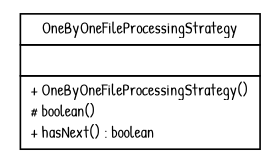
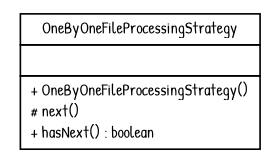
node "OneByOneFileProcessingStrategy": text "# boolean()" -> "# next()"
